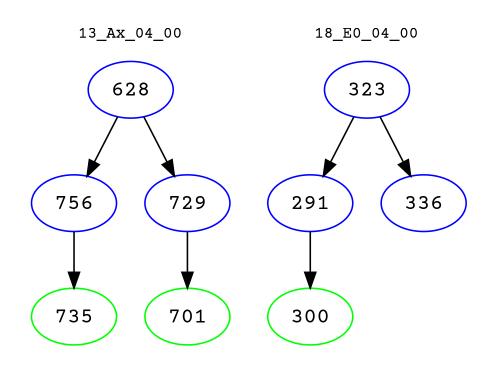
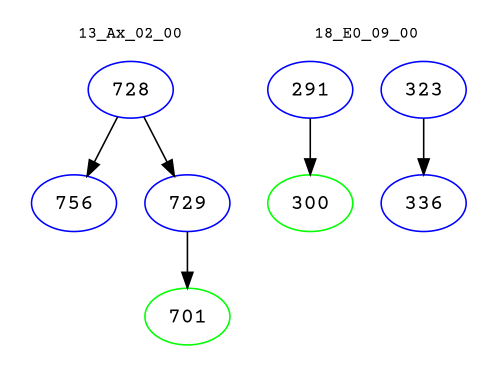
cluster "13_Ax_04_00": label "13_Ax_04_00" -> "13_Ax_02_00"
cluster "18_E0_04_00": label "18_E0_04_00" -> "18_E0_09_00"
node "628": label "628" -> "728"
edge "323" -> "291": removed
node "735": removed
